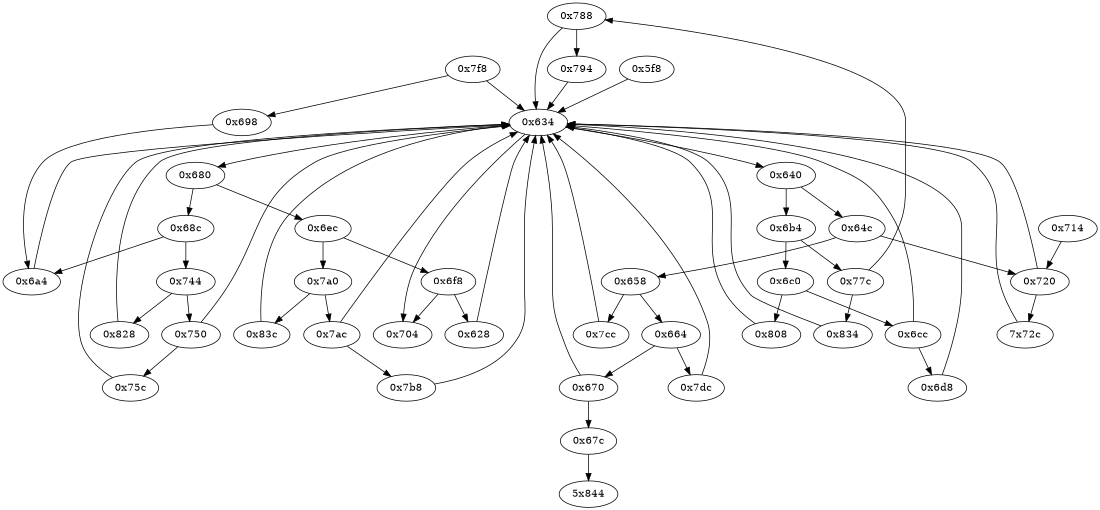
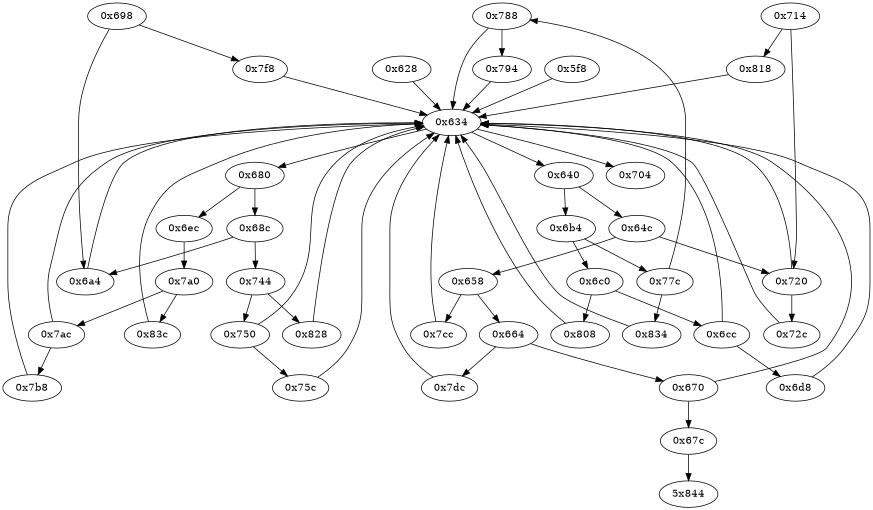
node "0x818": added
edge "0x7f8" -> "0x698": reversed
node "0x6f8": removed
node "7x72c": label "7x72c" -> "0x72c"
